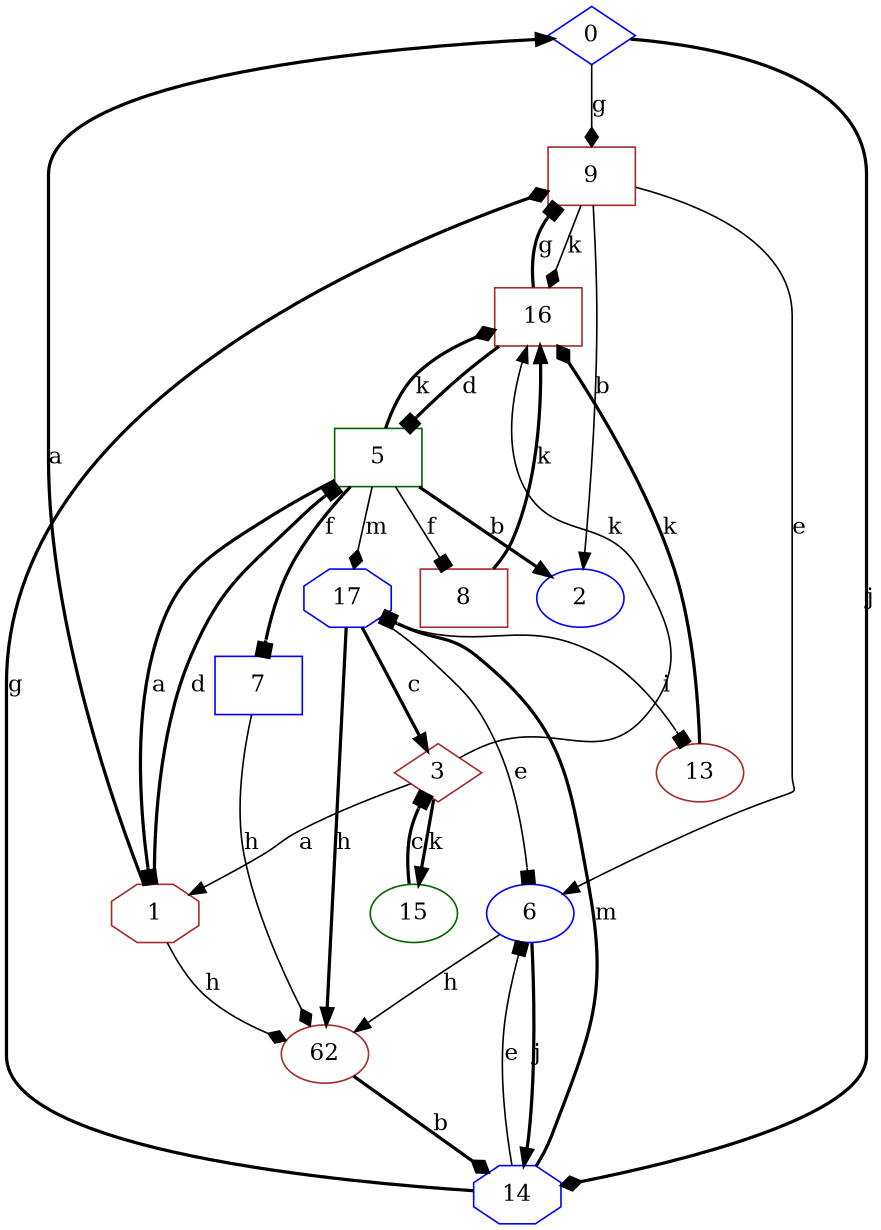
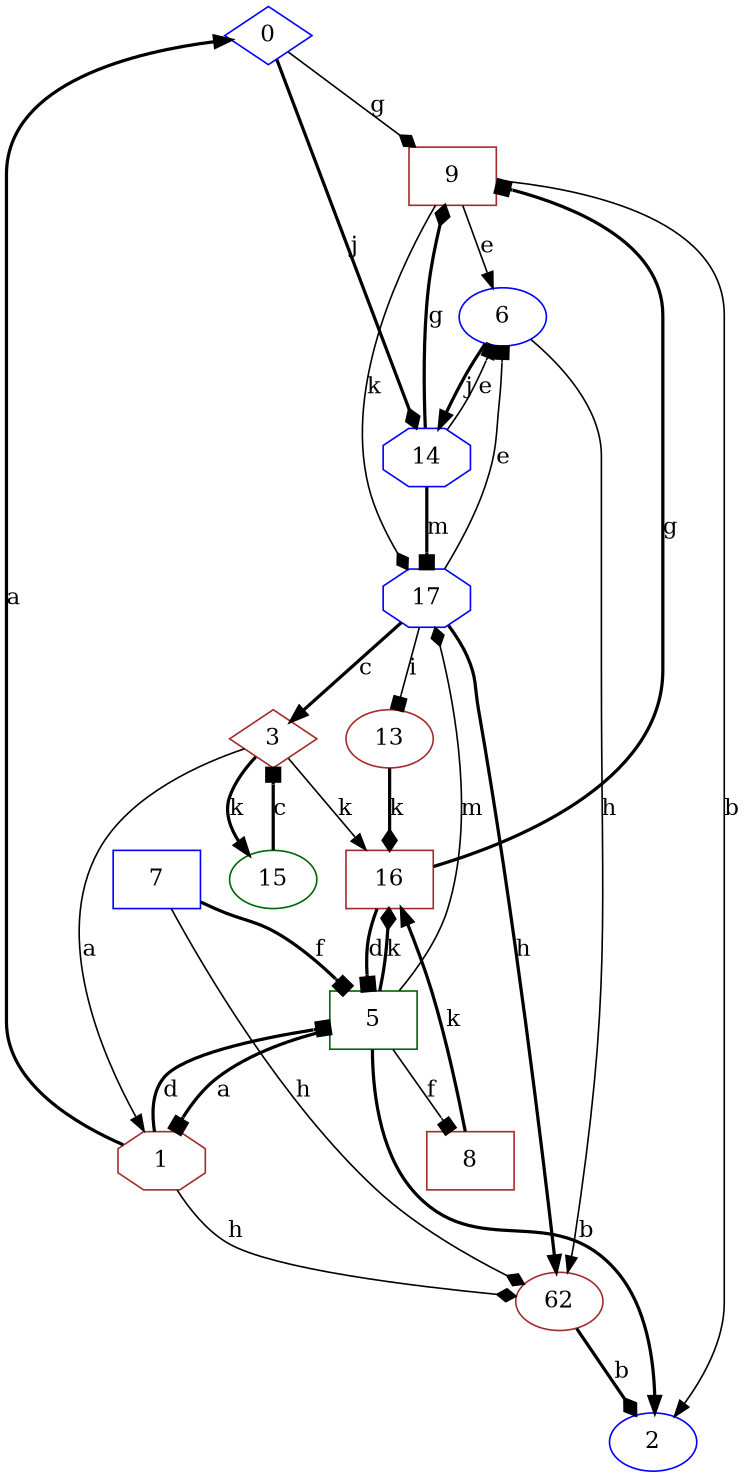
edge "9" -> "16": now "9" -> "17"
edge "5" -> "7": reversed
edge "62" -> "14": now "62" -> "2"
